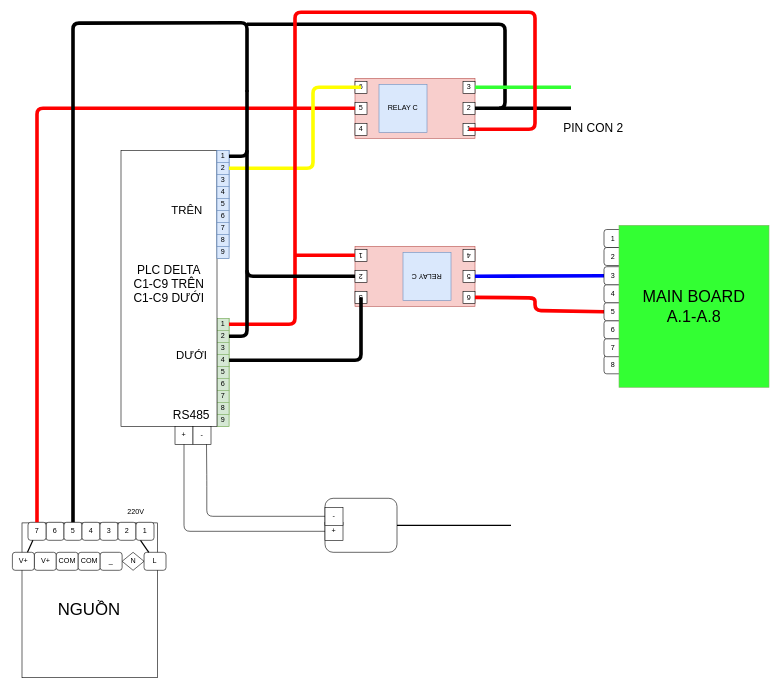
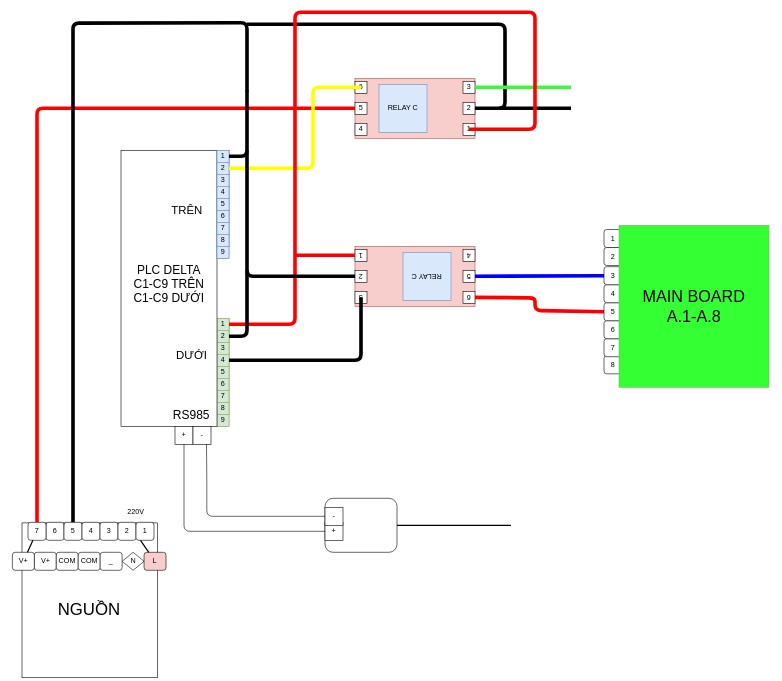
node "PIN CON 2": removed
node "RS485": label "RS485" -> "RS985"
node "L": fillcolor #ffffff -> #f8cecc
